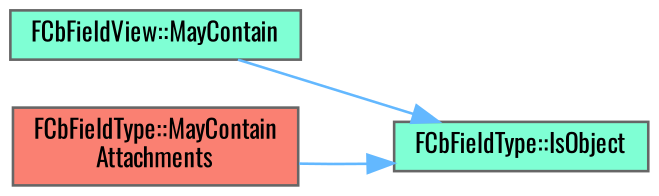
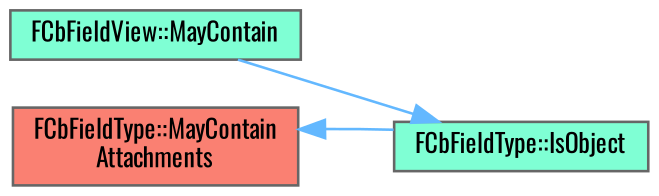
edge "FCbFieldType::MayContain Attachments" -> "FCbFieldType::IsObject": reversed
